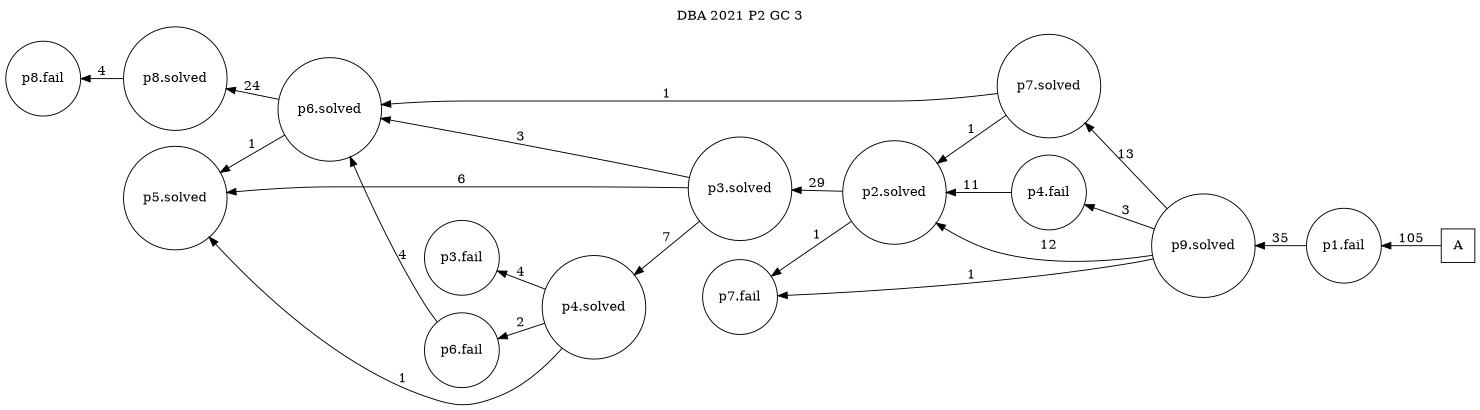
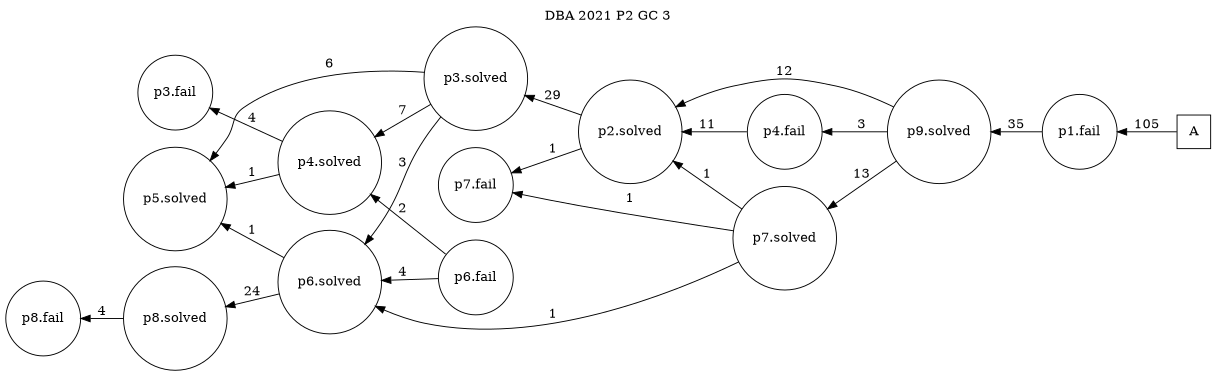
edge "p9.solved" -> "p7.fail": now "p7.solved" -> "p7.fail"
edge "p4.solved" -> "p6.fail": reversed
